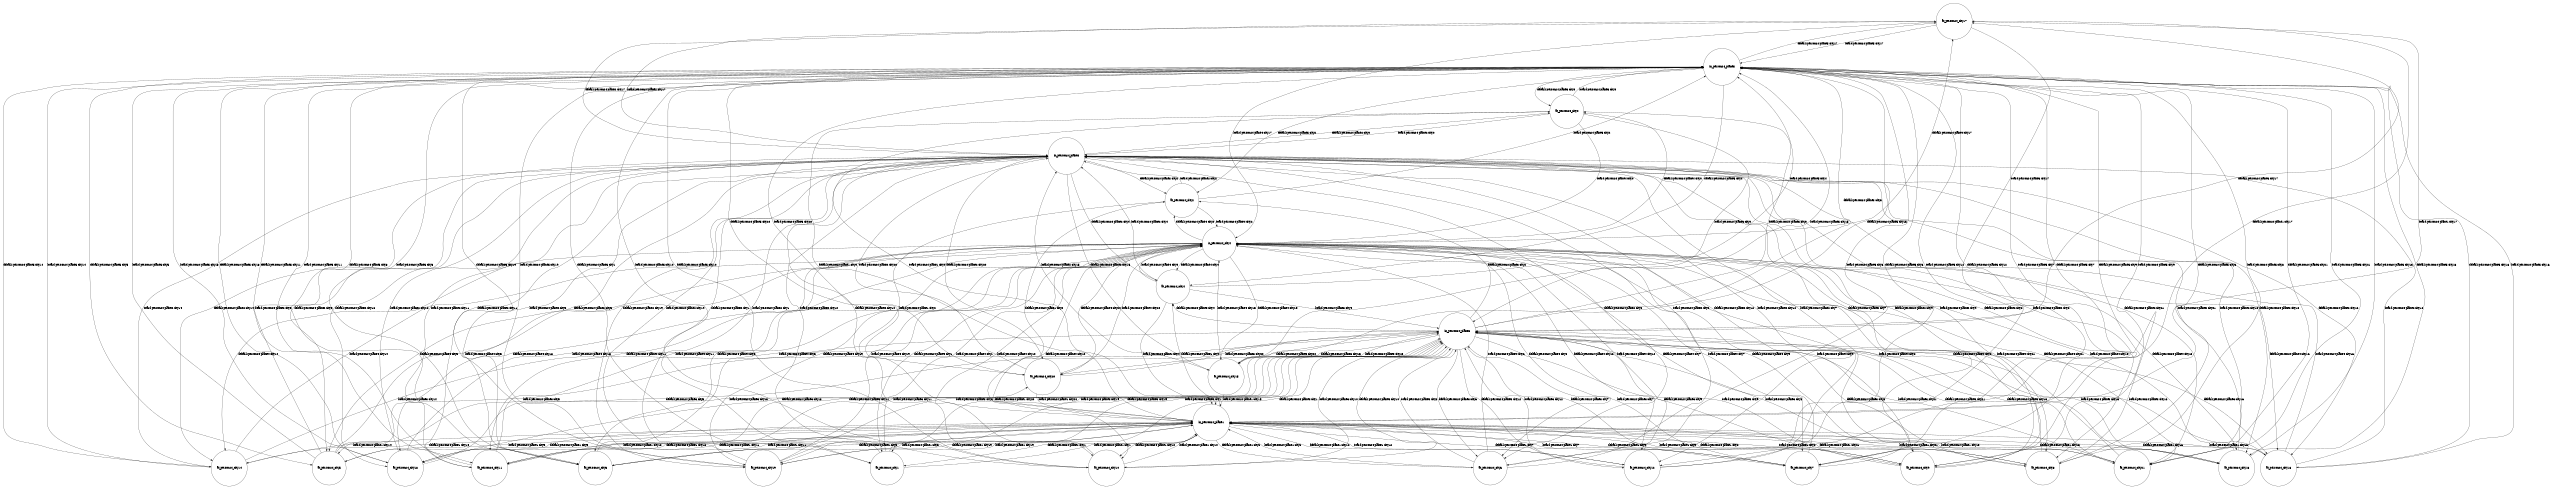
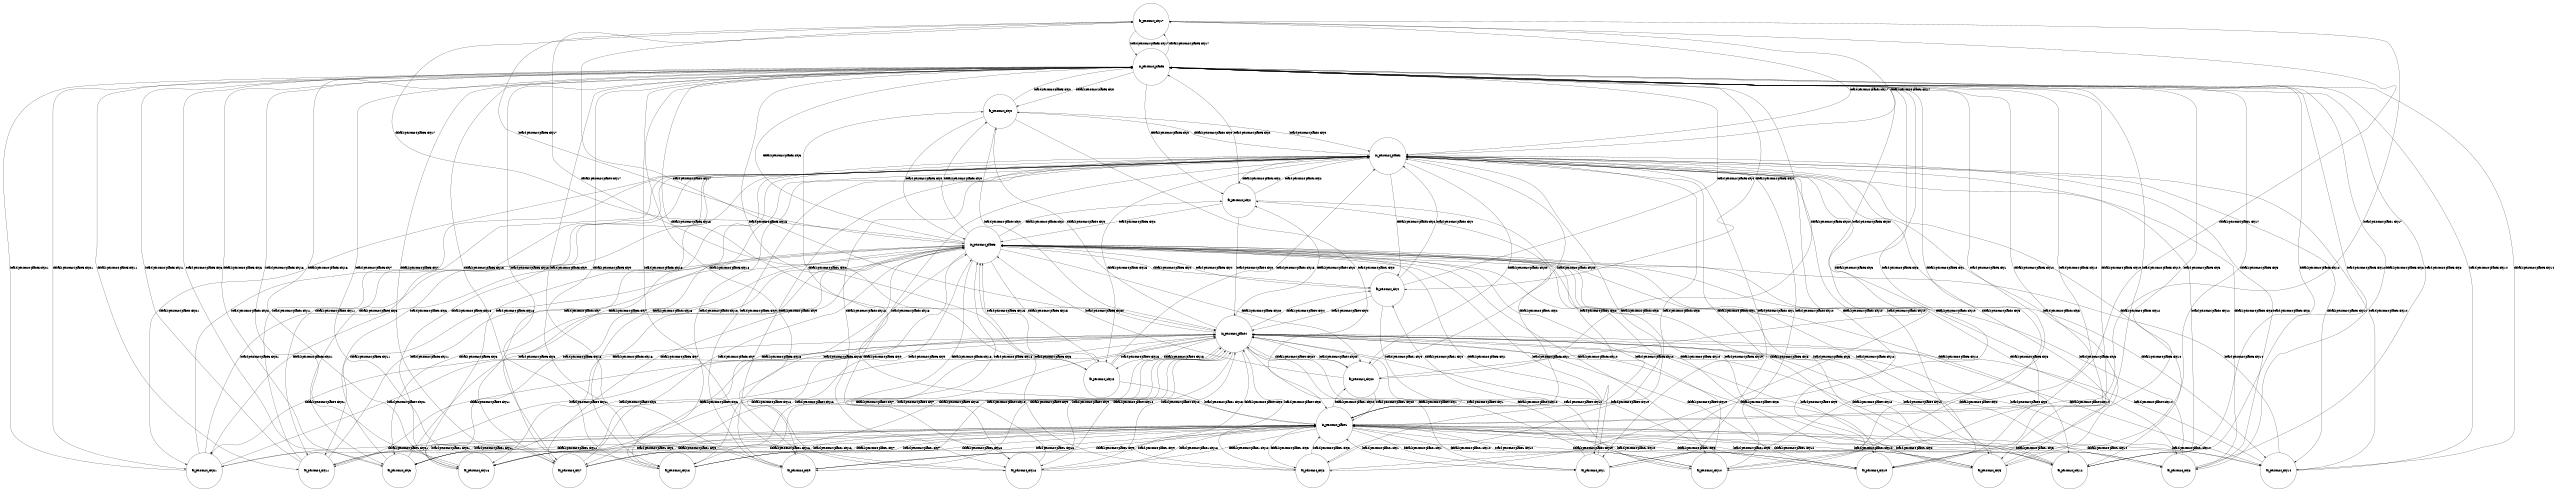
edge "at_person24_city1" -> "in_person24_plane5": added, label "board person24 plane5 city1"
edge "at_person24_city2" -> "in_person24_plane3": added, label "board person24 plane3 city2"
node "in_person24_city4": label "in_person24_city4" -> "in_person24_plane4"
edge "in_person24_plane3" -> "at_person24_city14": added, label "debark person24 plane3 city14"
